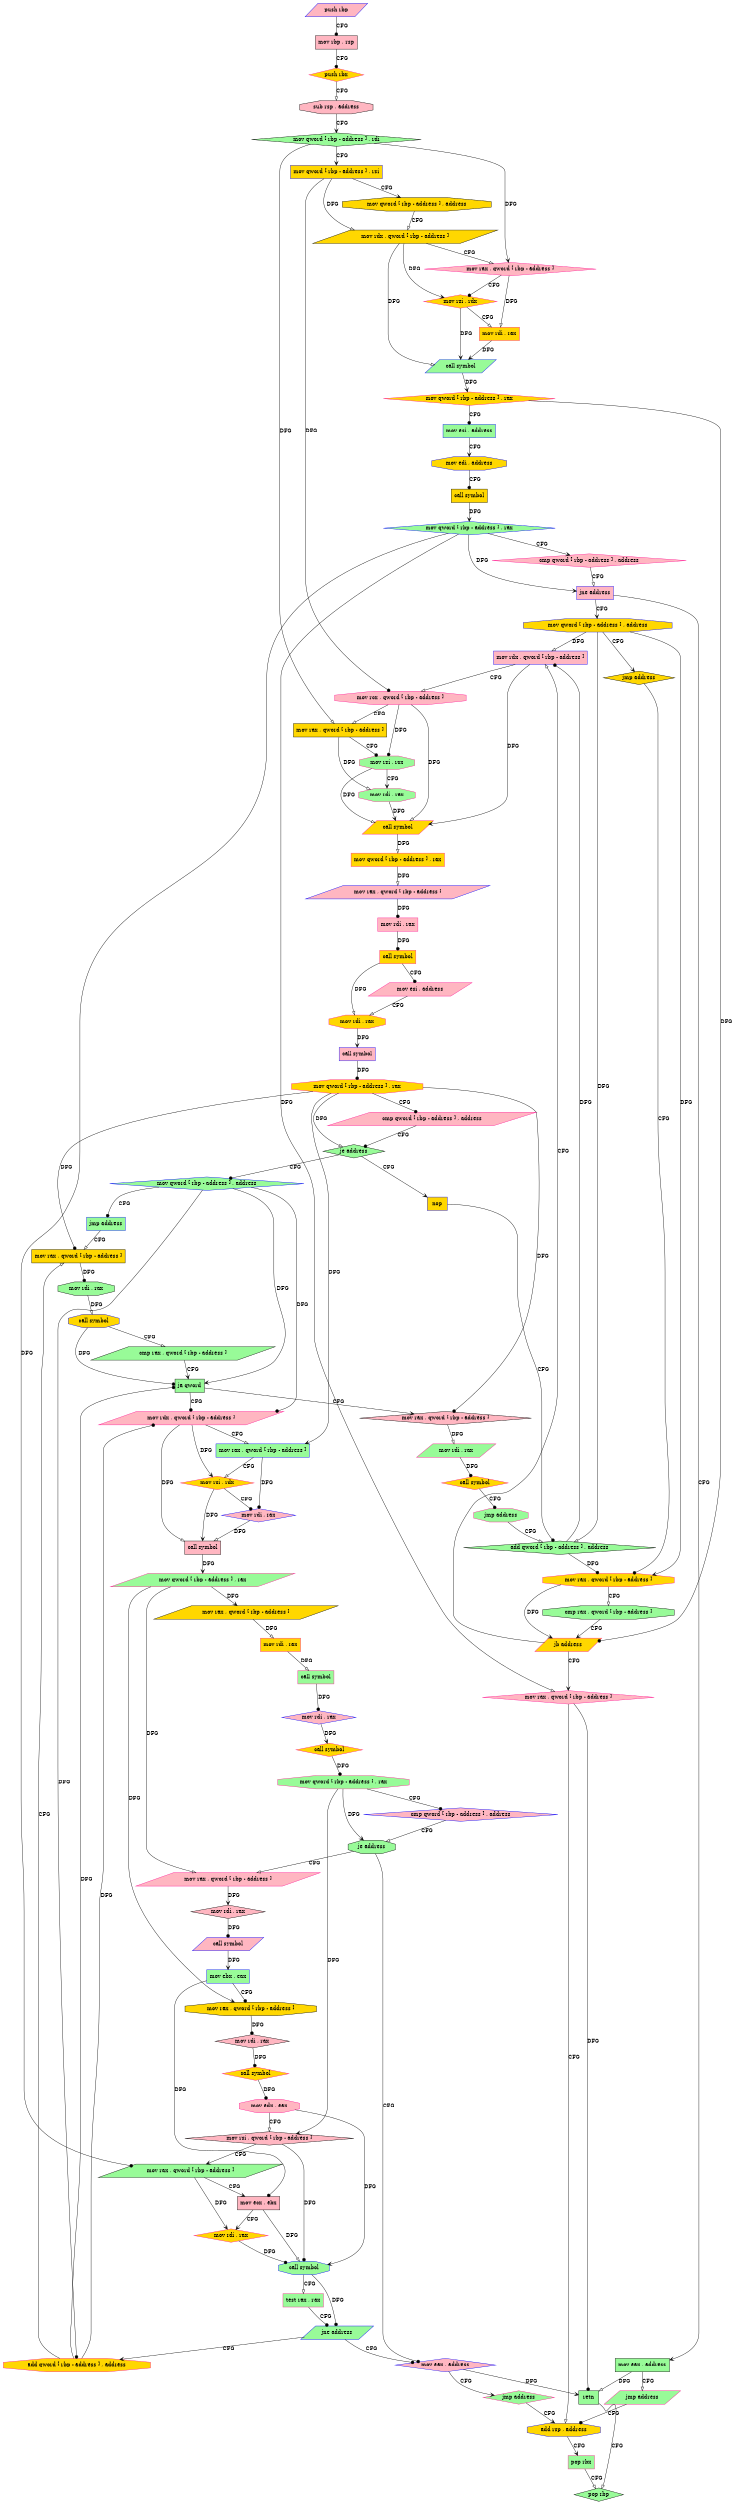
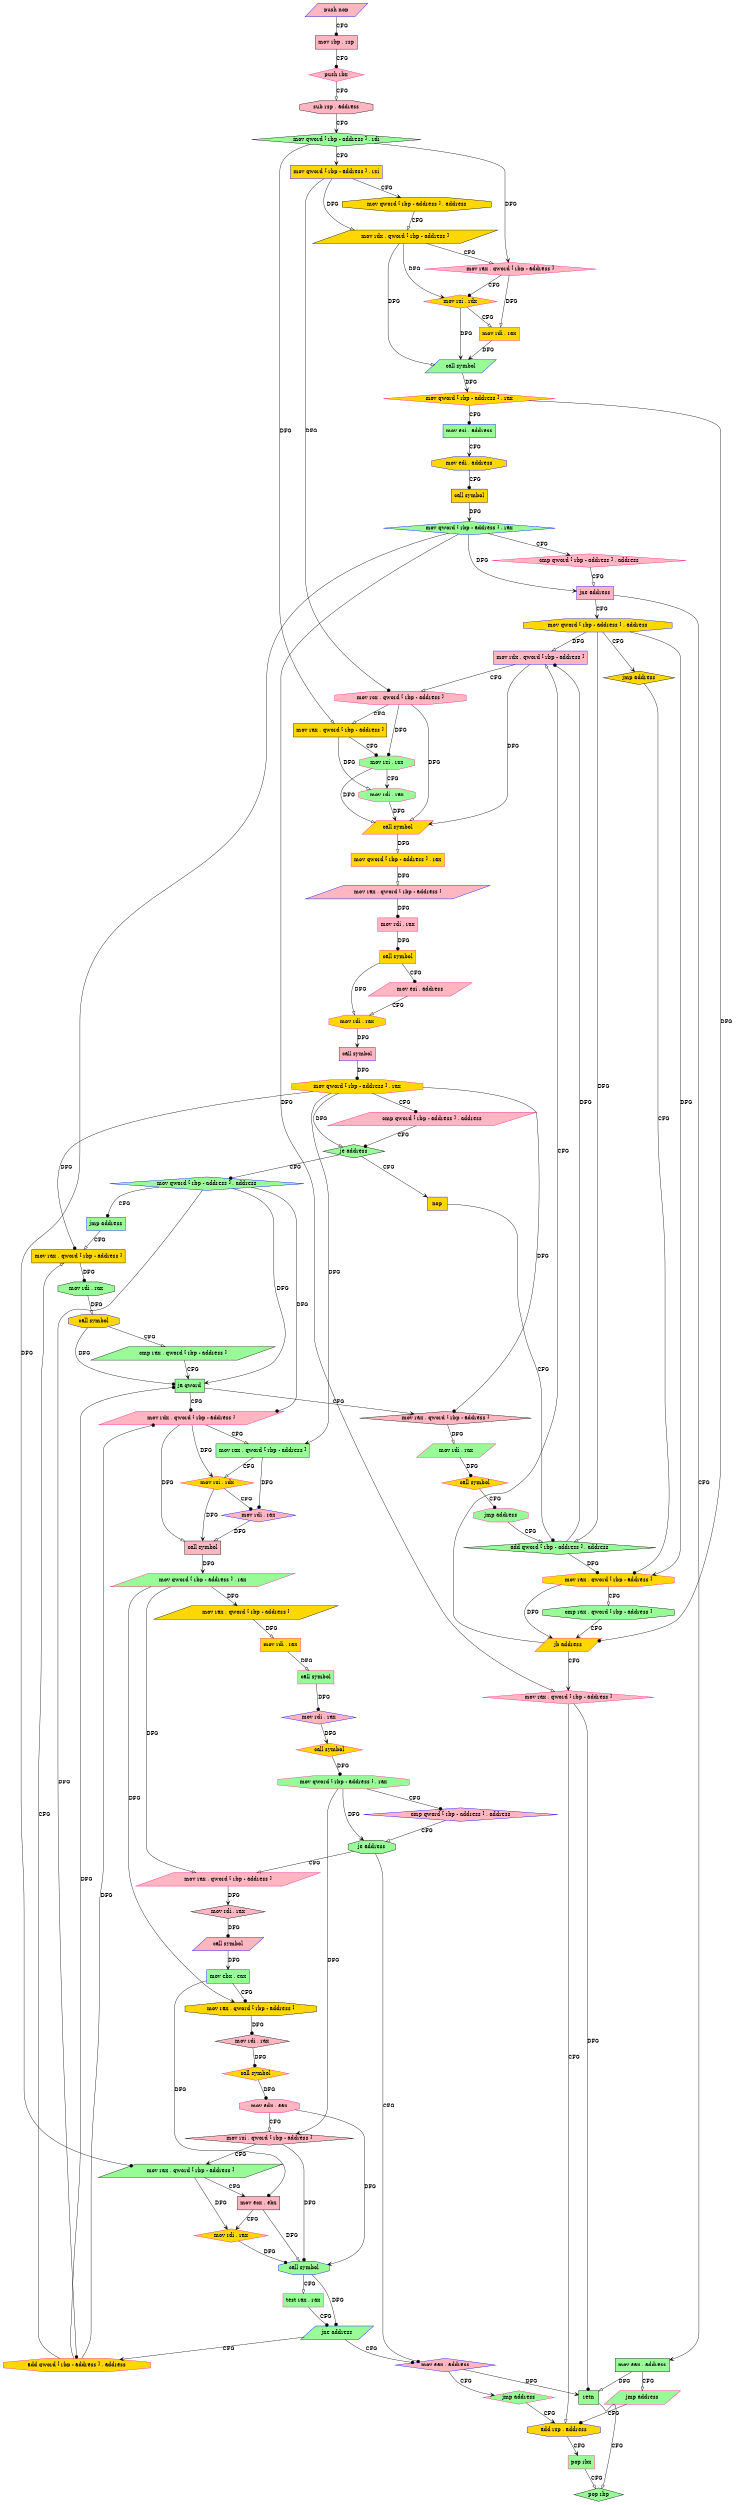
node "push rbp": label "push rbp" -> "push nop"
node "push rbx": fillcolor gold -> lightpink
